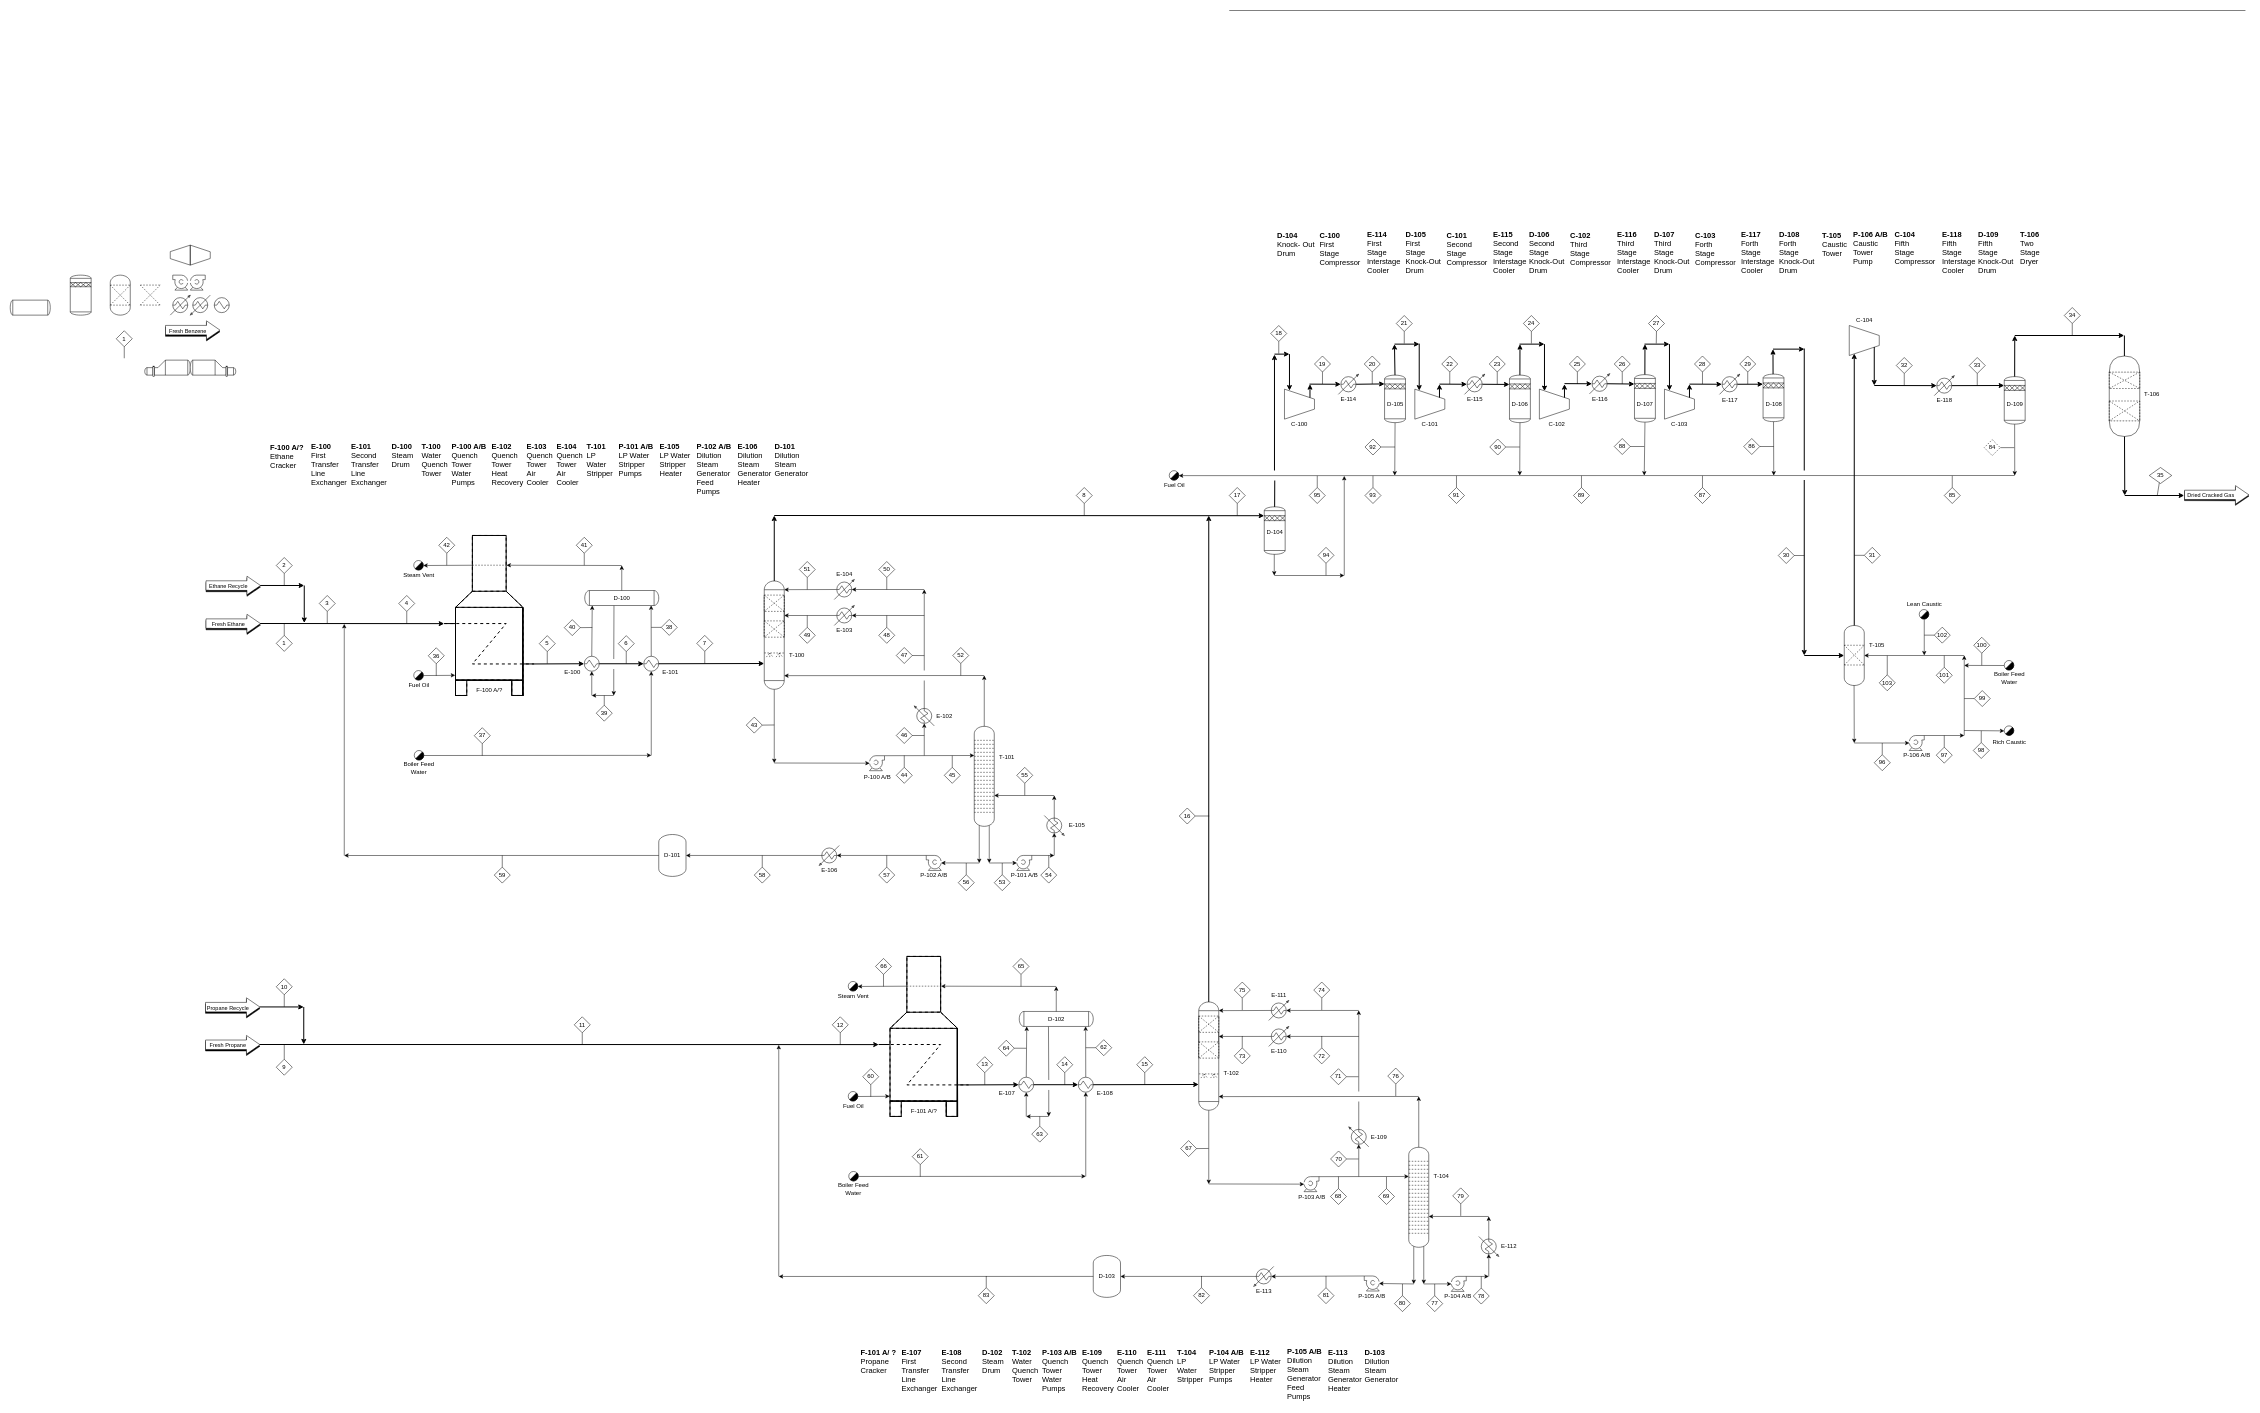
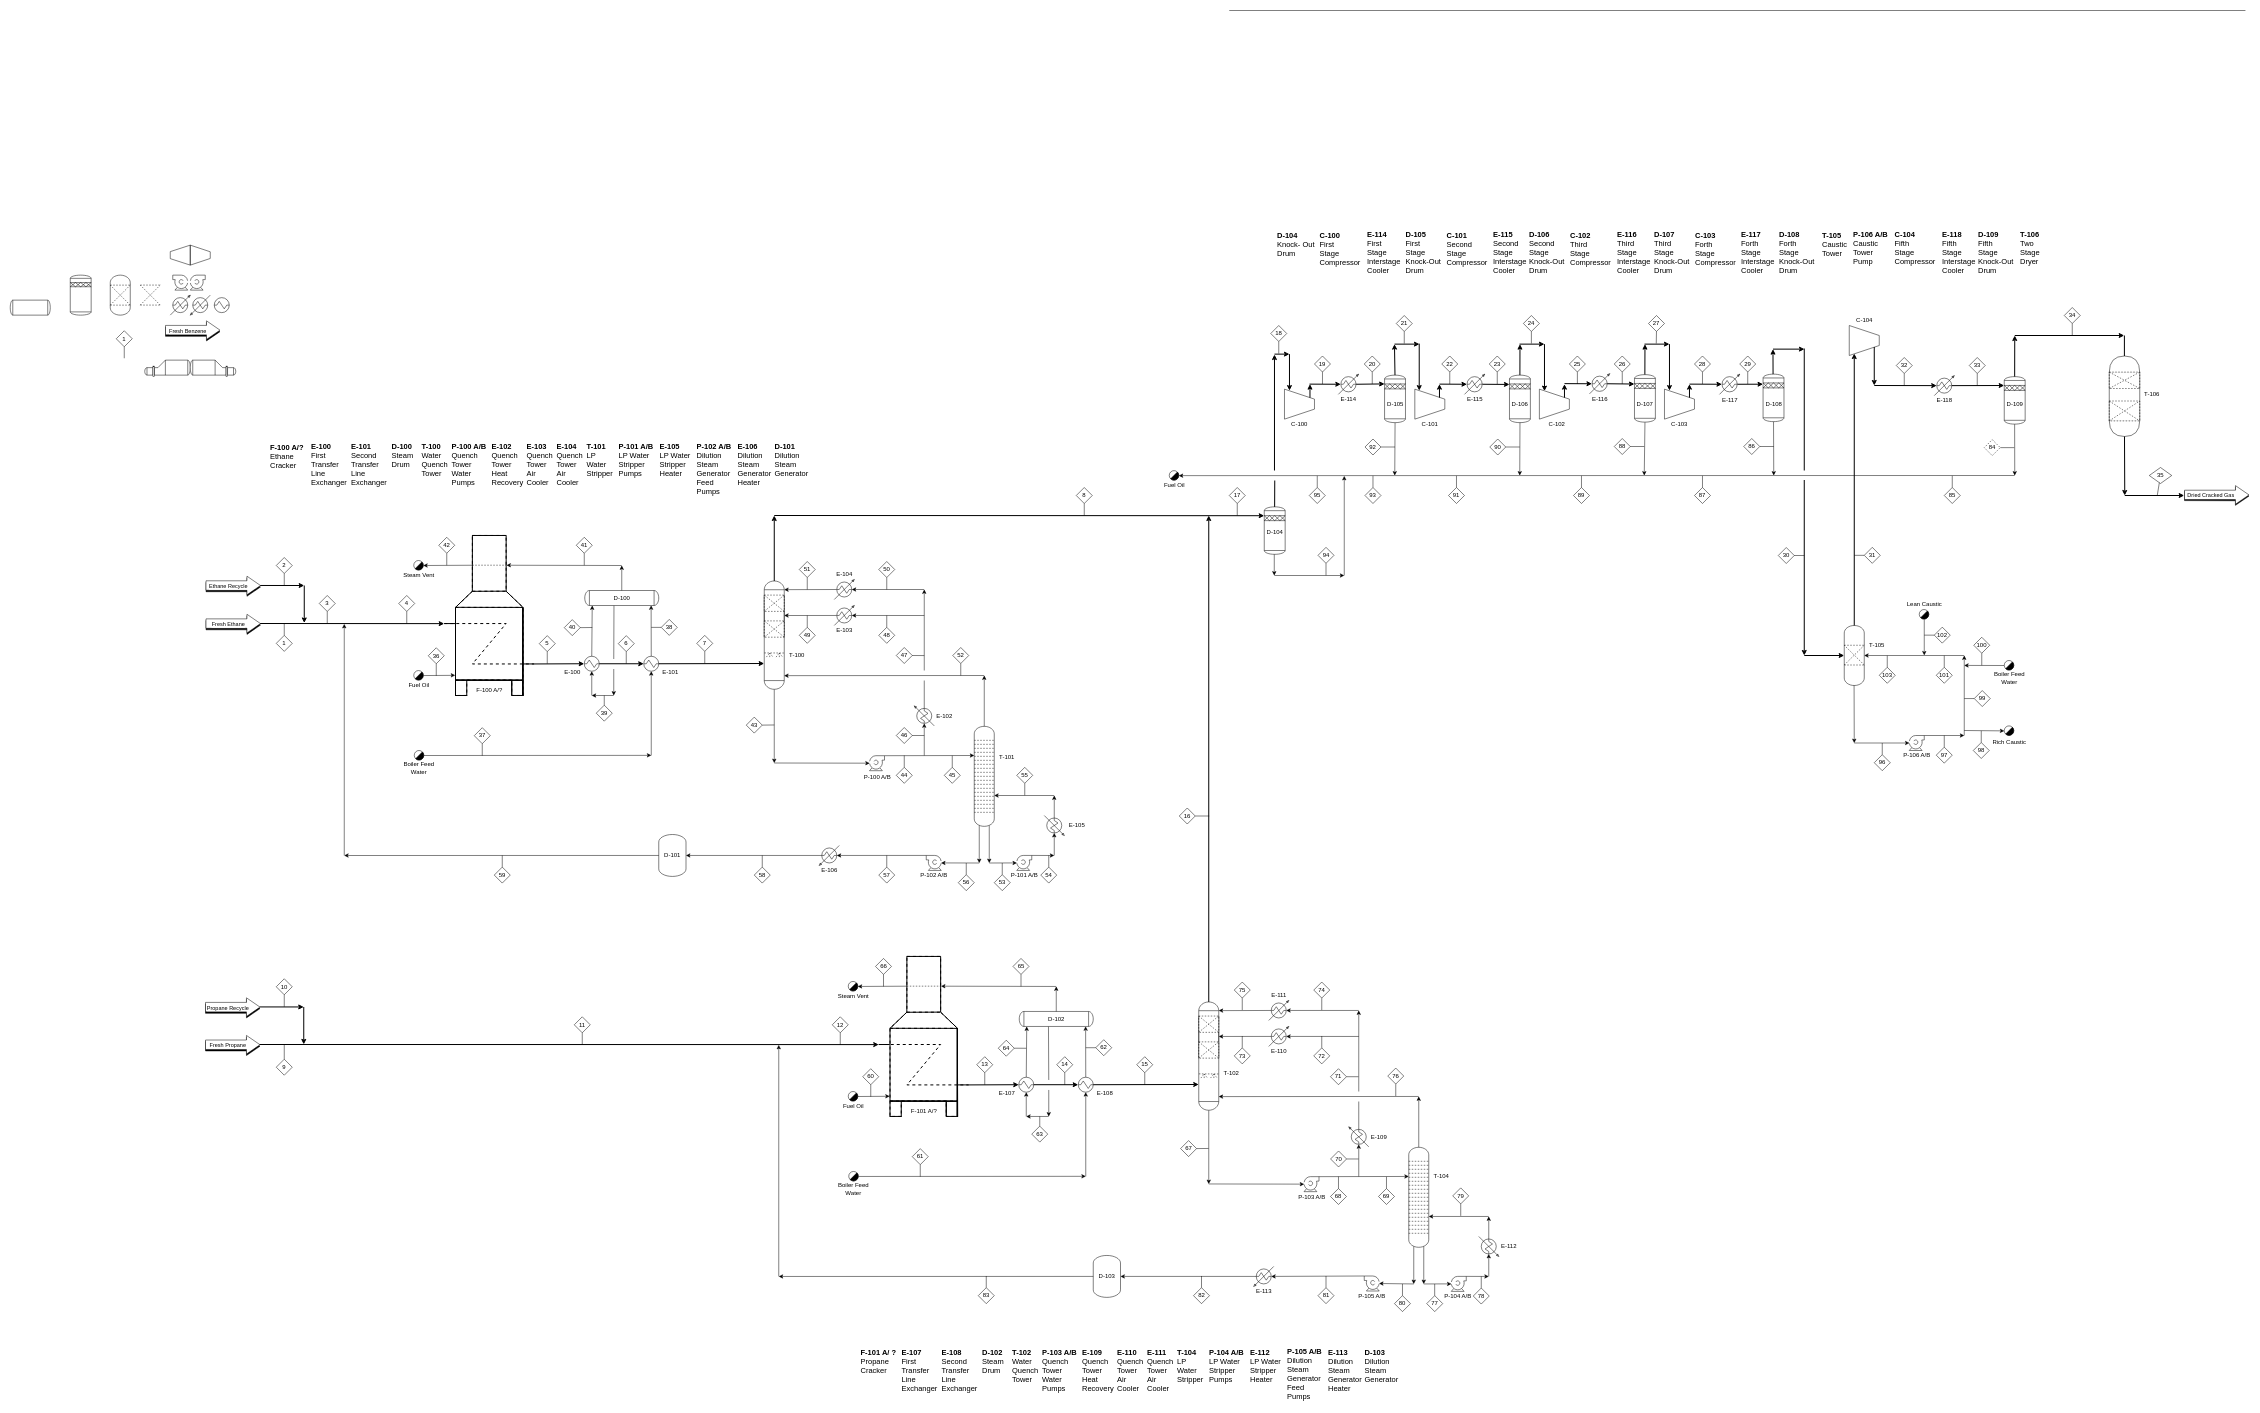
node "103": moved (1887, 683) -> (1887, 675)
